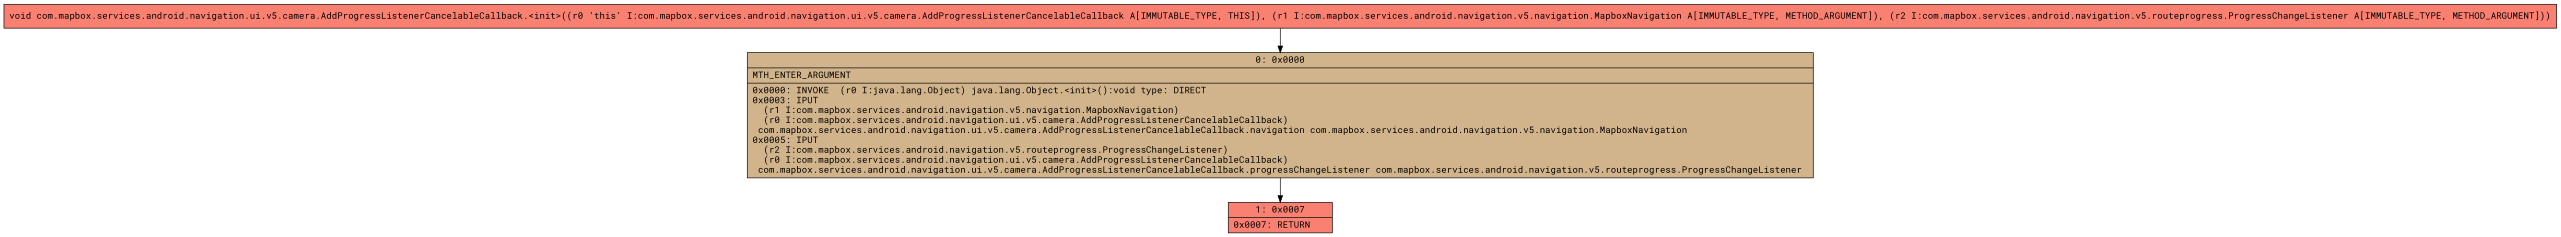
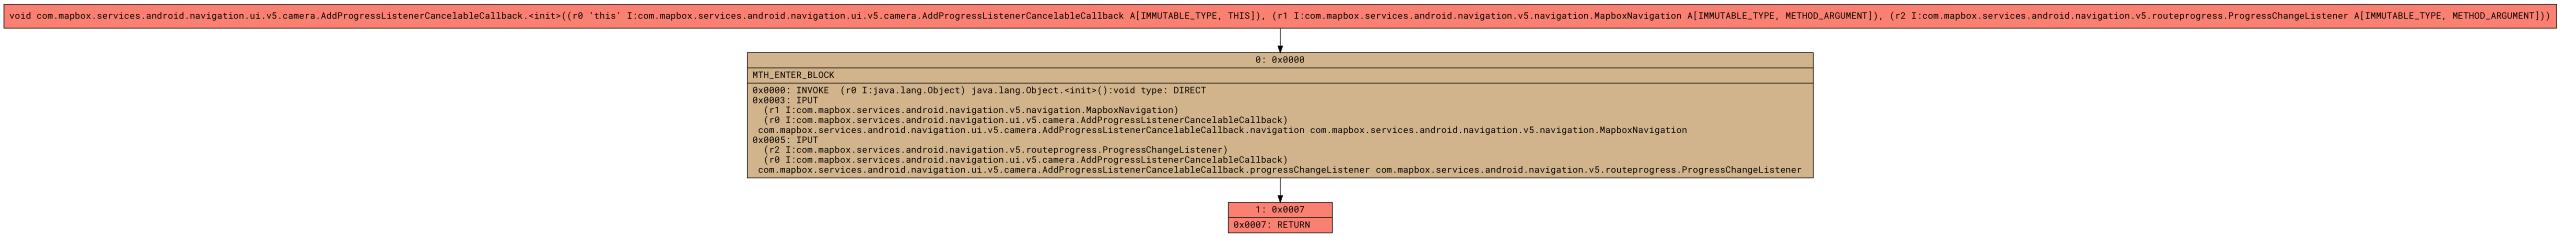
node "0: 0x0000": text "MTH_ENTER_ARGUMENT" -> "MTH_ENTER_BLOCK"
